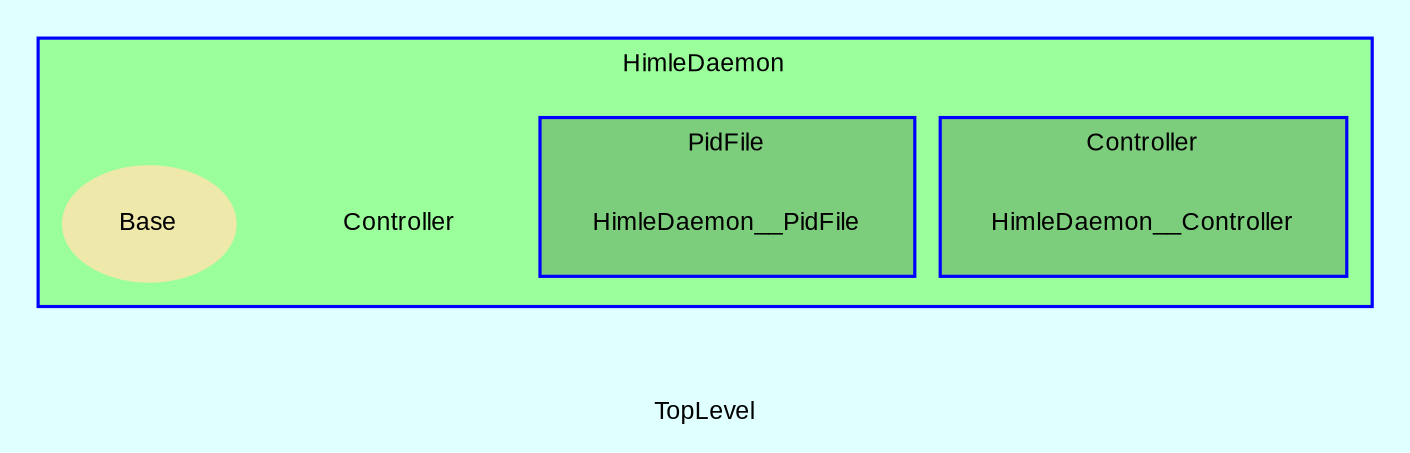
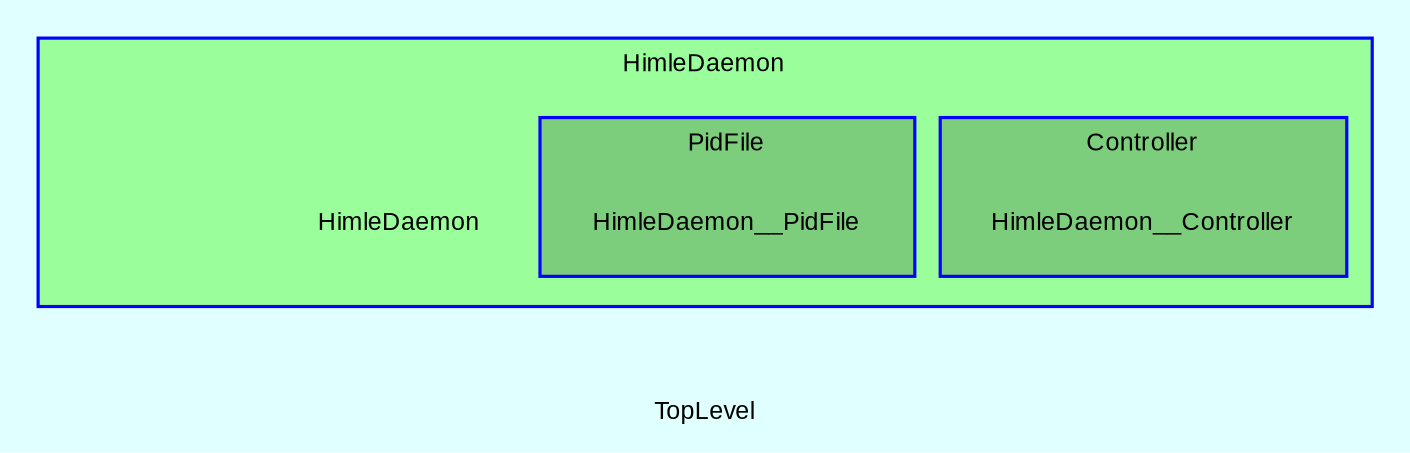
node "Base": removed
node "Controller": label "Controller" -> "HimleDaemon"
